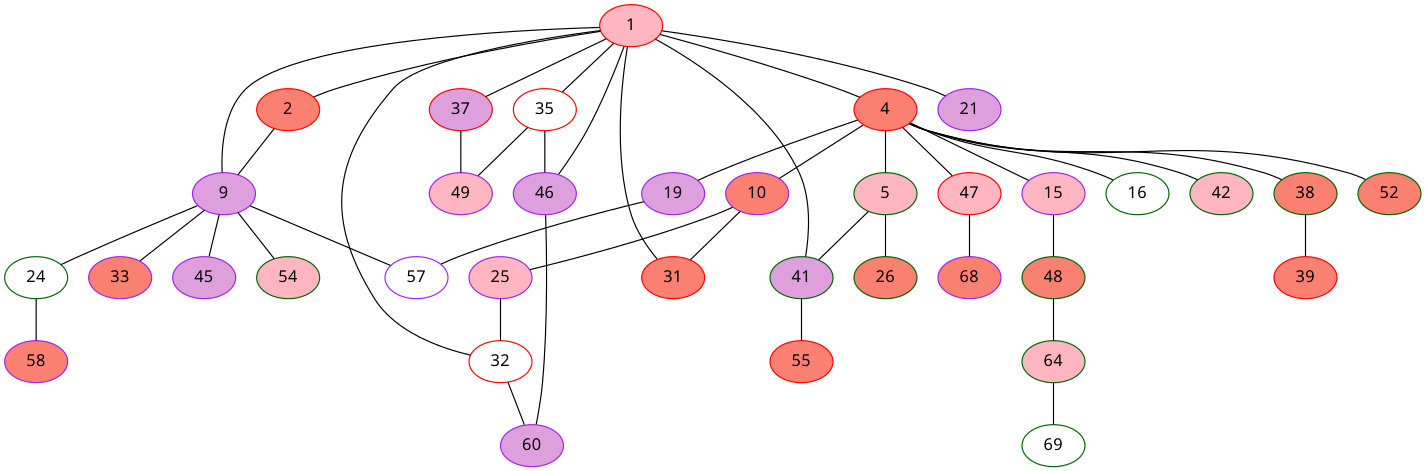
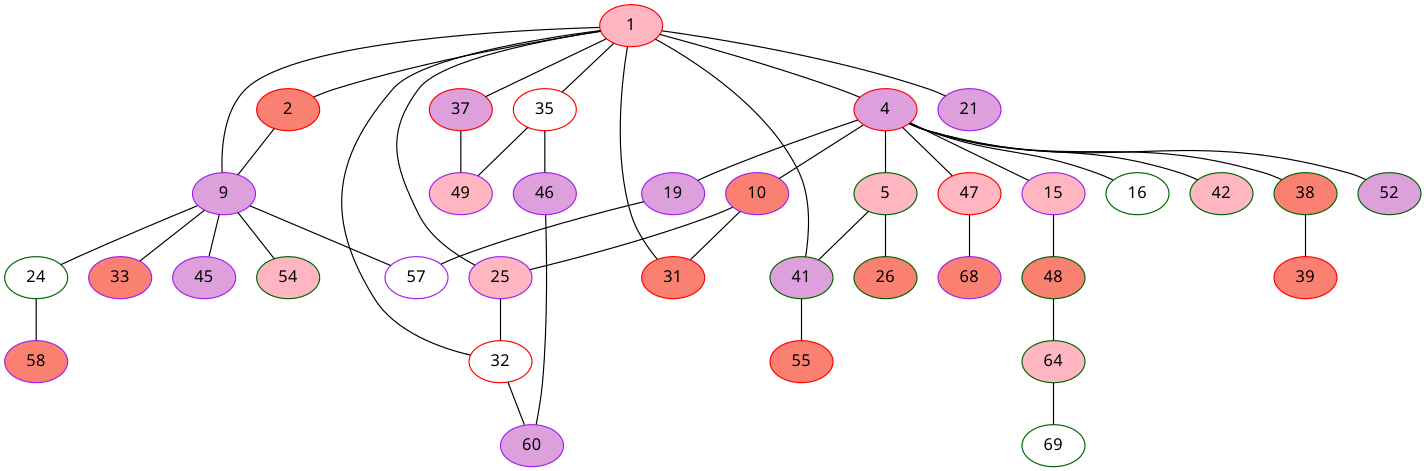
node "4": fillcolor salmon -> plum
edge "1" -- "46": now "1" -- "25"
node "52": fillcolor salmon -> plum
